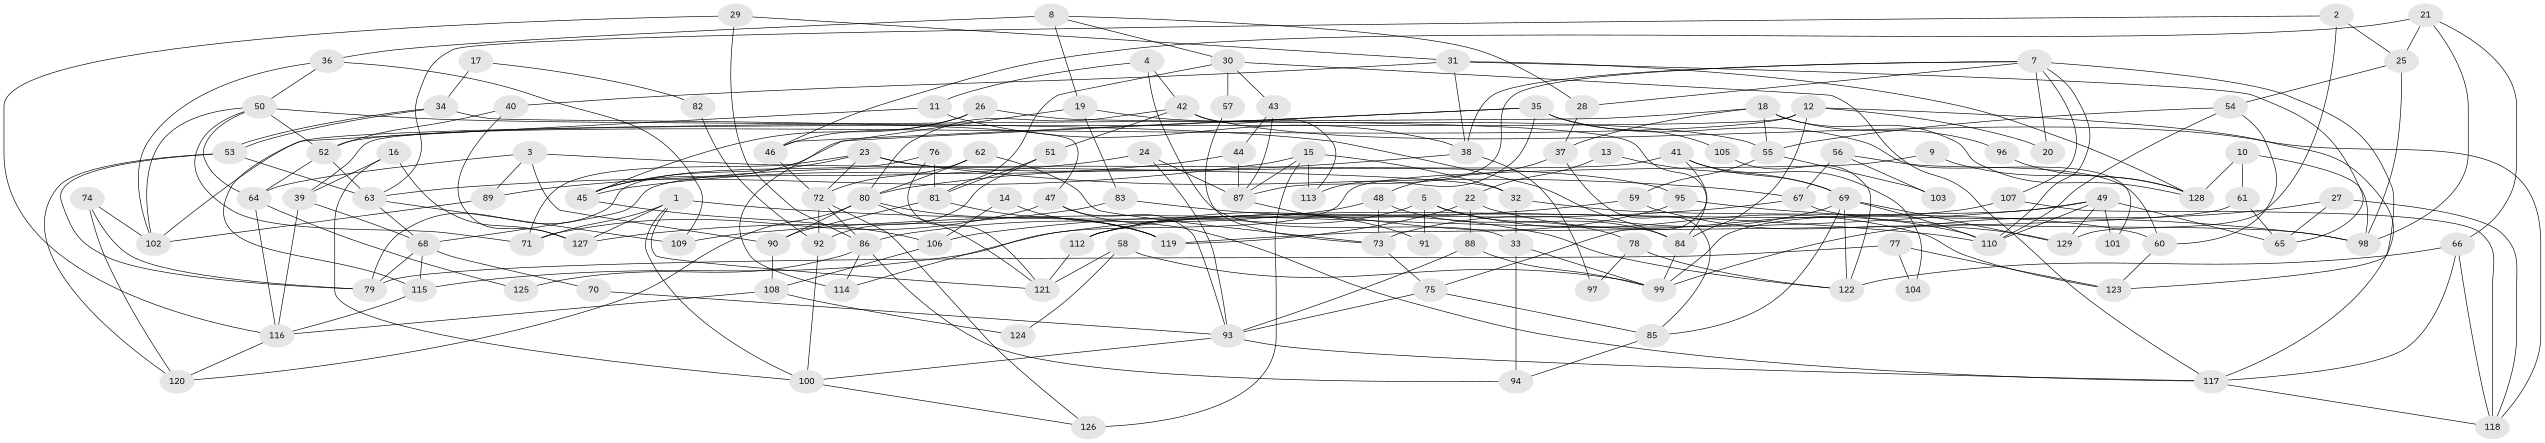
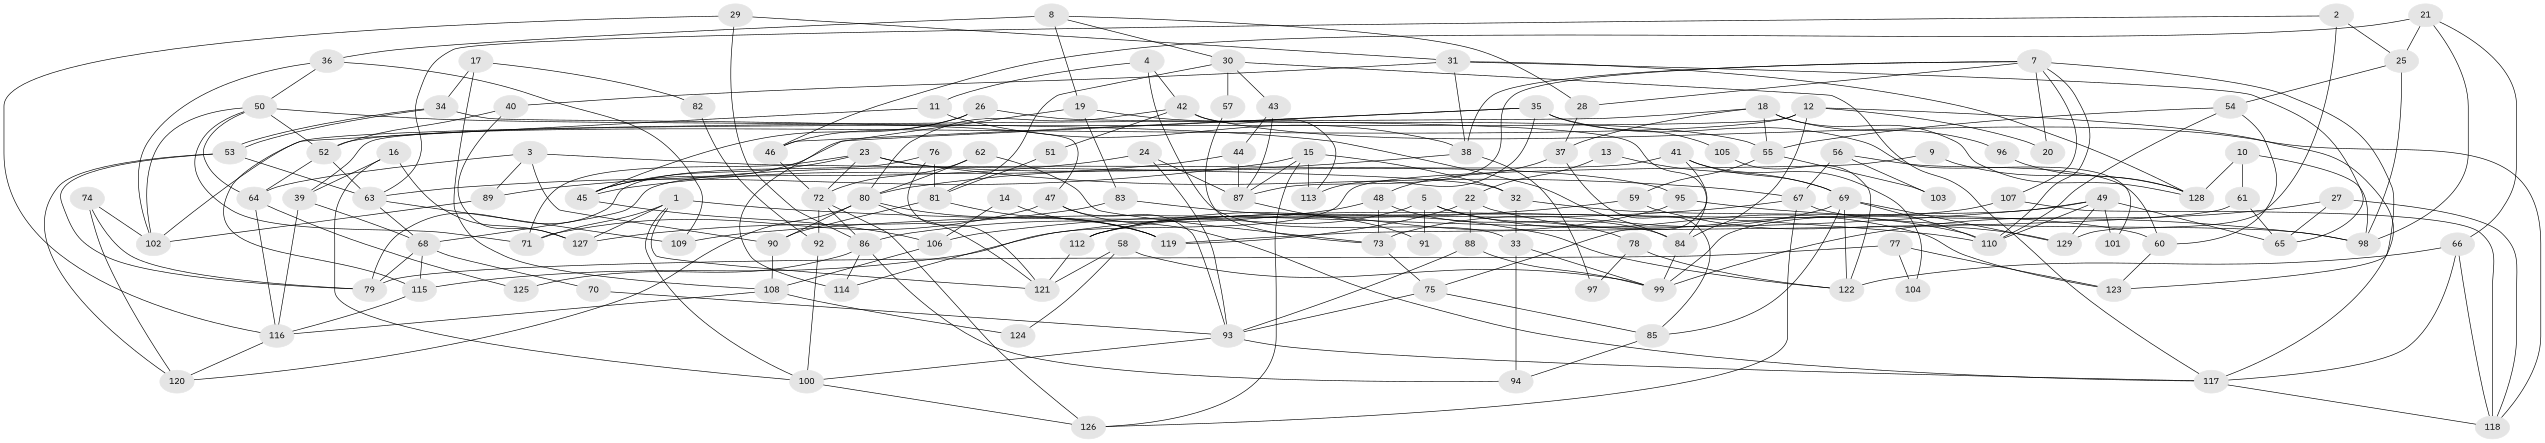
edge "51" -- "92": removed
edge "17" -- "108": added
edge "67" -- "126": added
